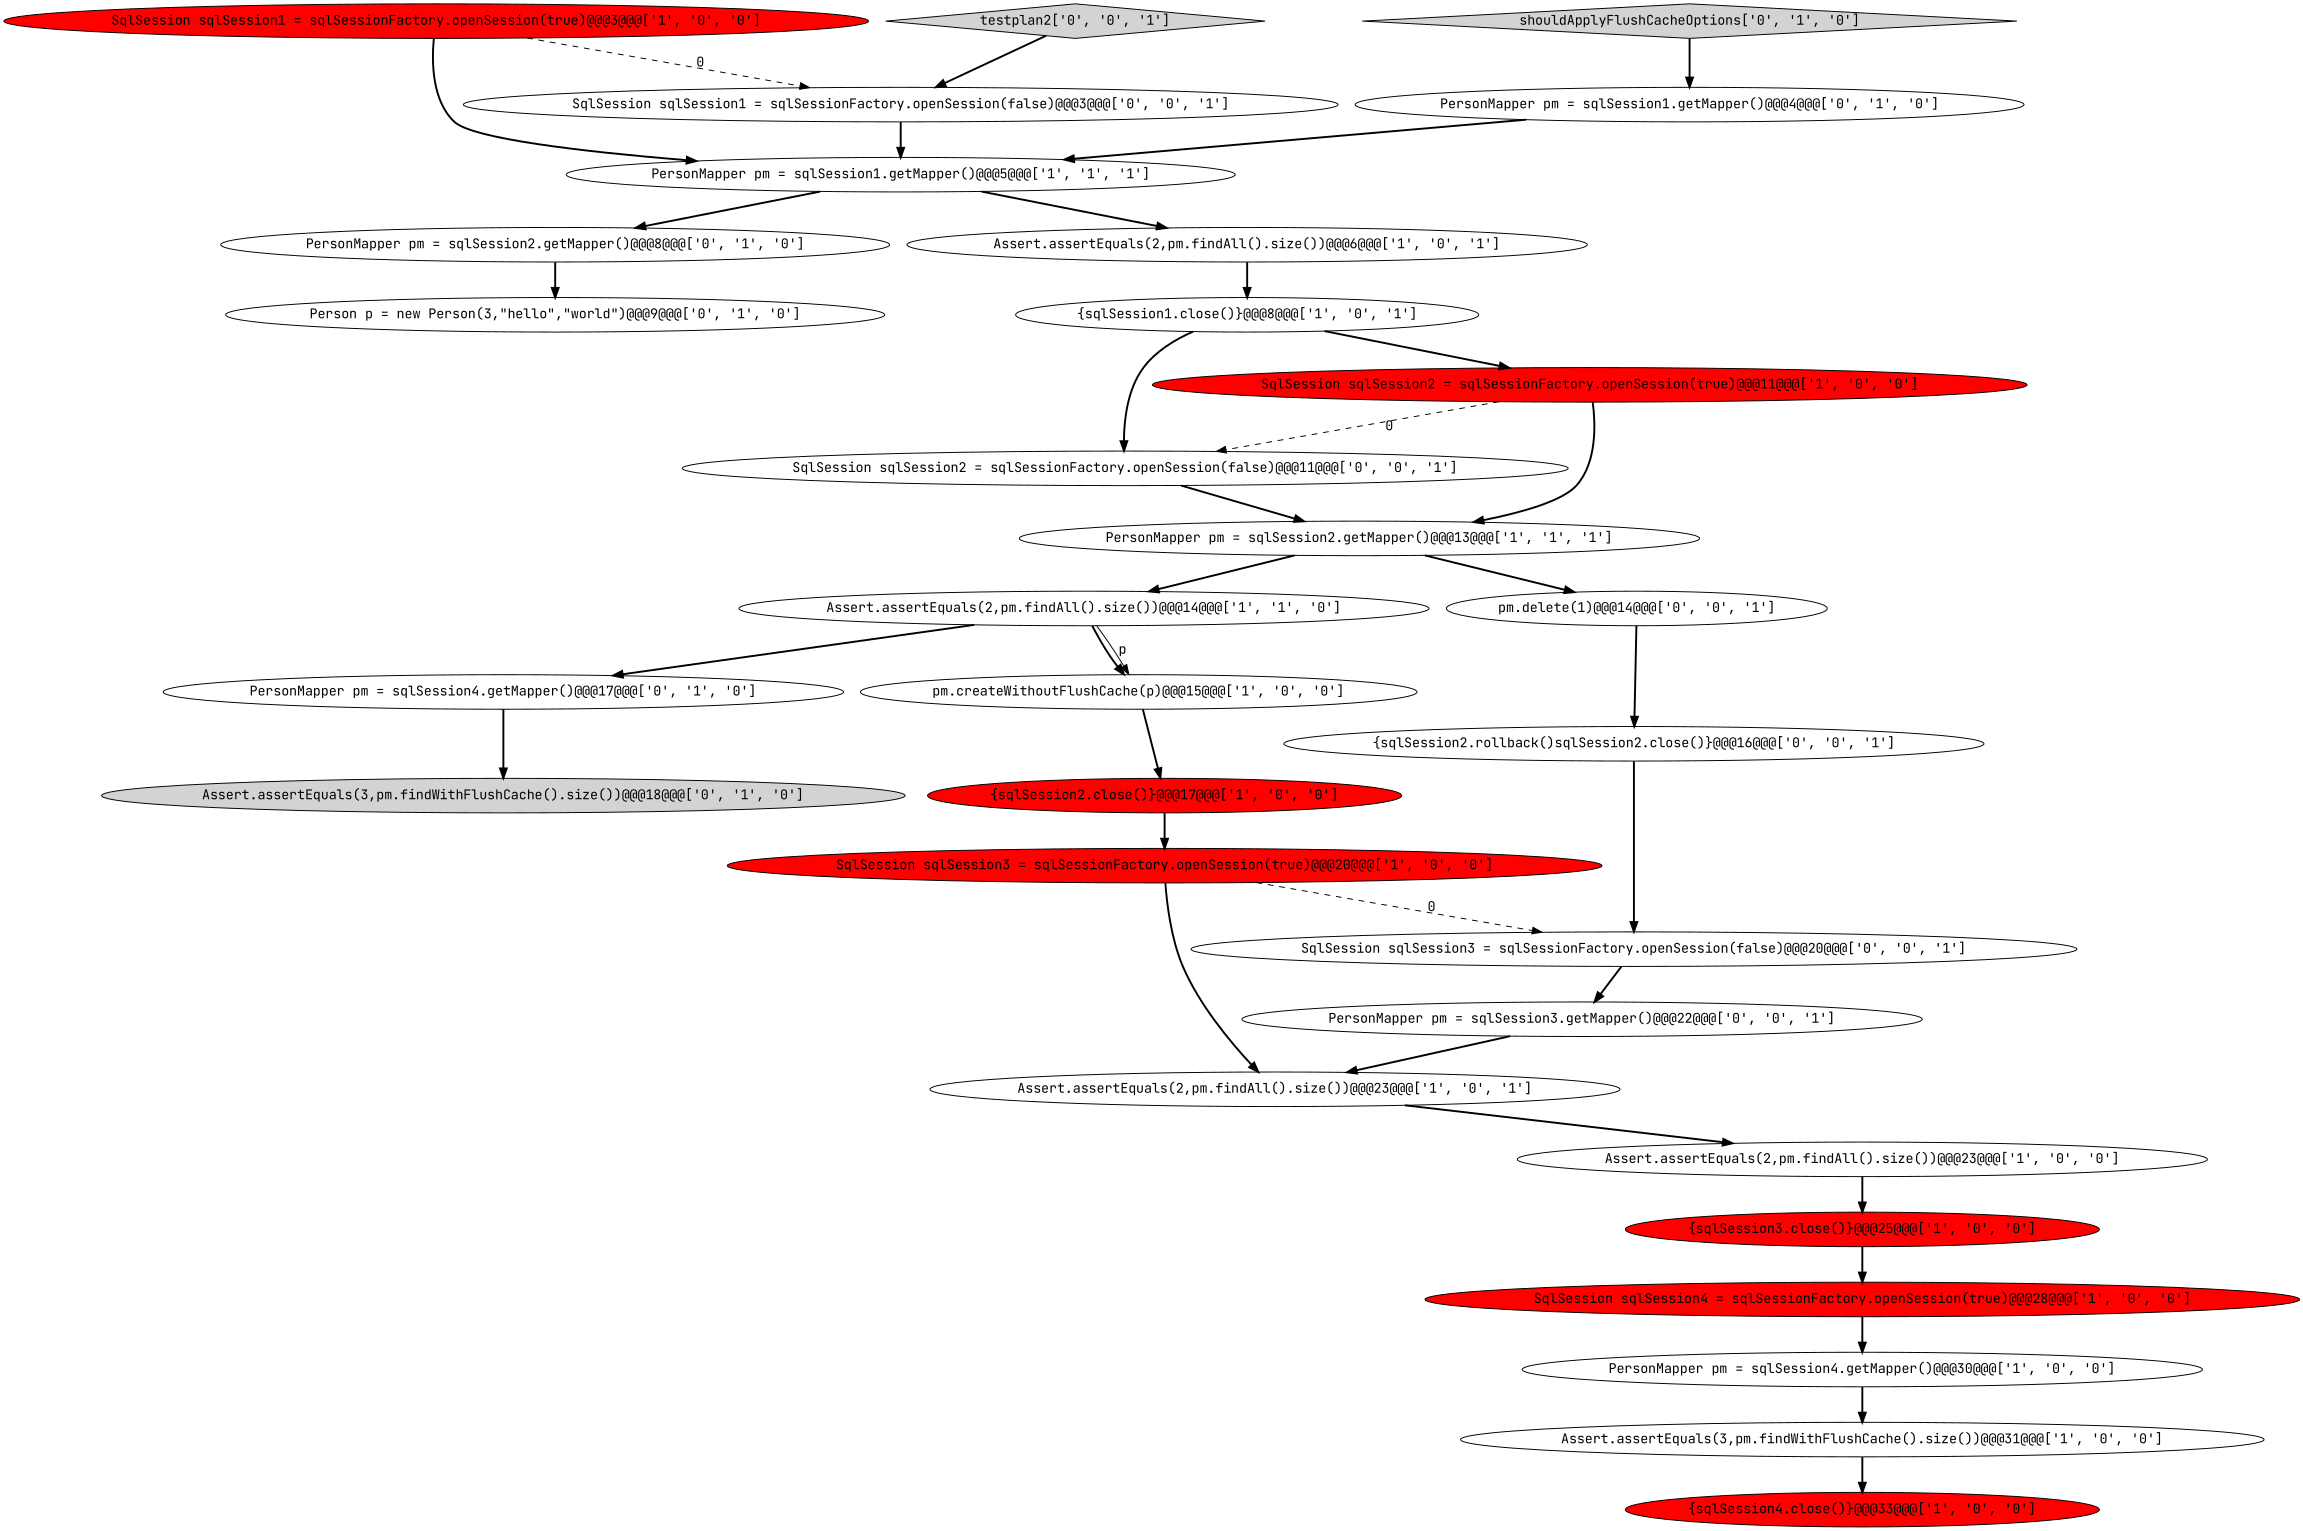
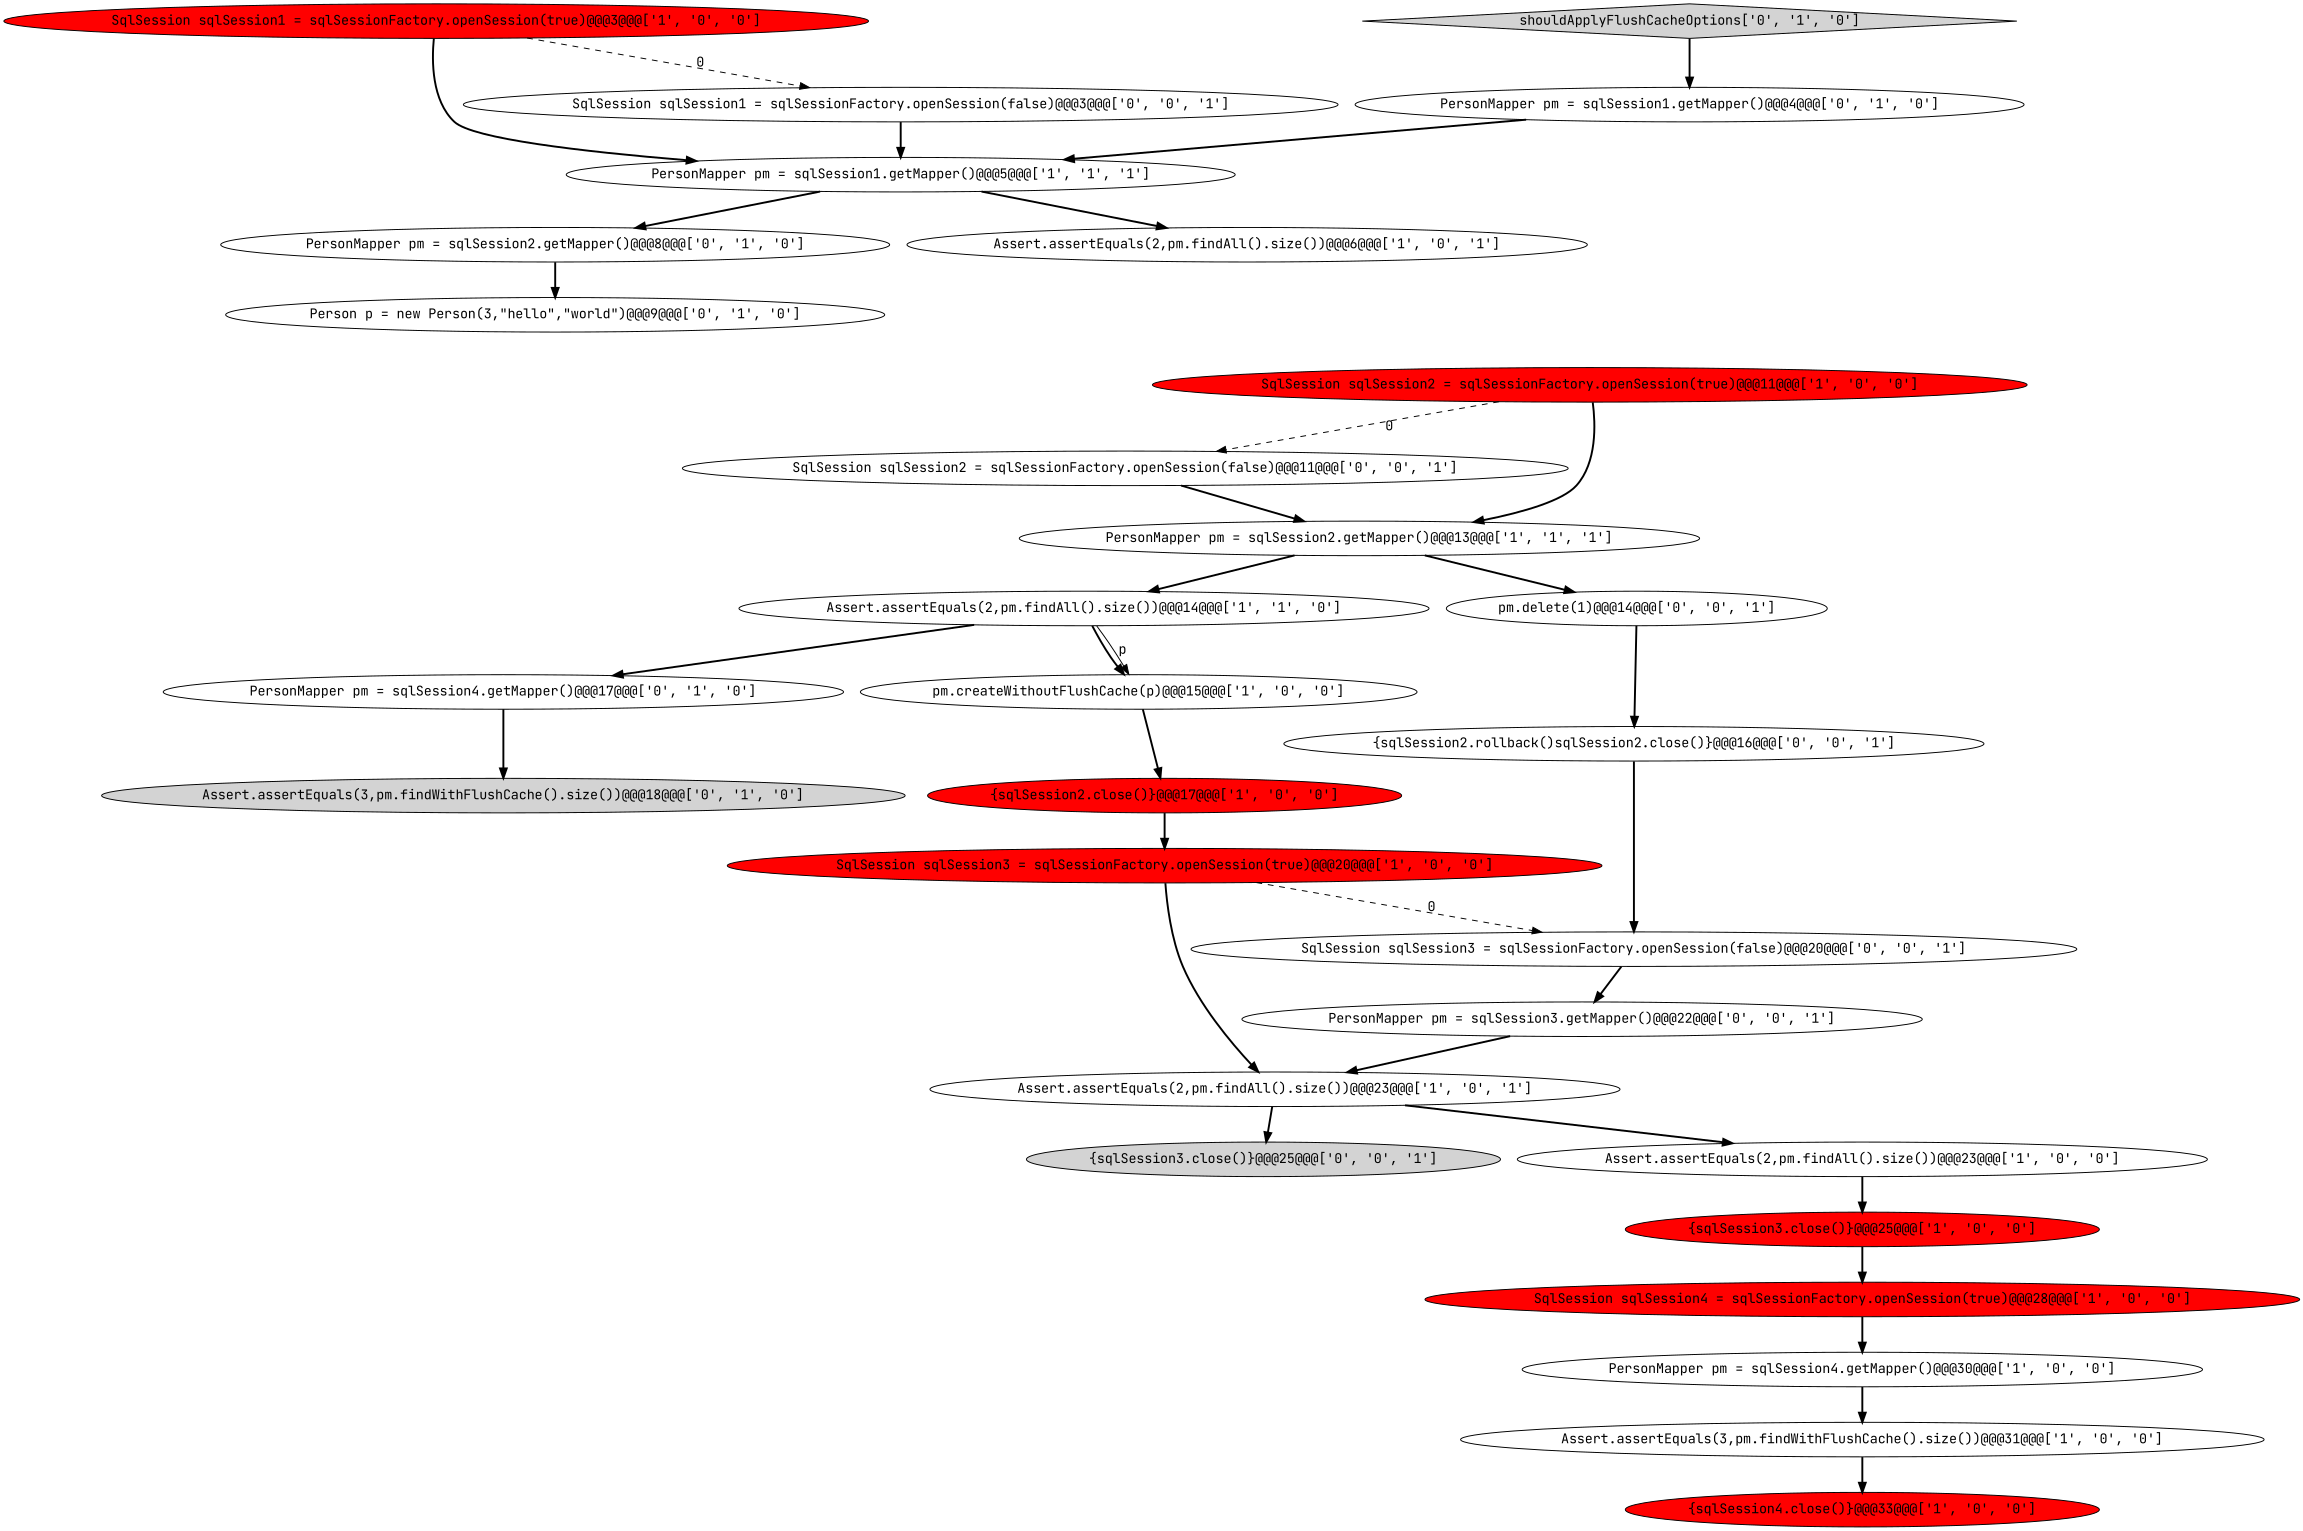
node "testplan2['0', '0', '1']": removed
node "{sqlSession1.close()}@@@8@@@['1', '0', '1']": removed
node "{sqlSession3.close()}@@@25@@@['0', '0', '1']": added
